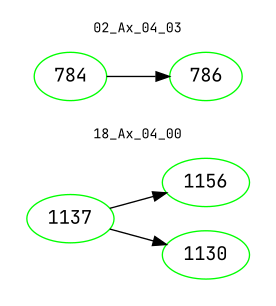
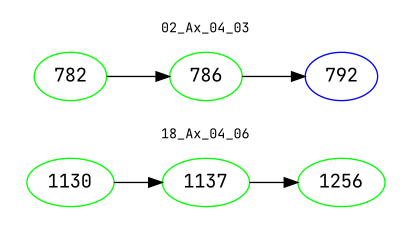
node "784": label "784" -> "782"
node "792": added
cluster "18_Ax_04_00": label "18_Ax_04_00" -> "18_Ax_04_06"
node "1156": label "1156" -> "1256"
edge "1137" -> "1130": reversed
